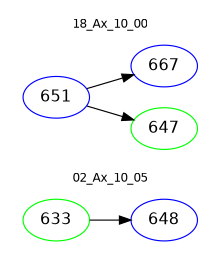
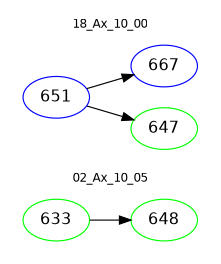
node "648": color blue -> green
